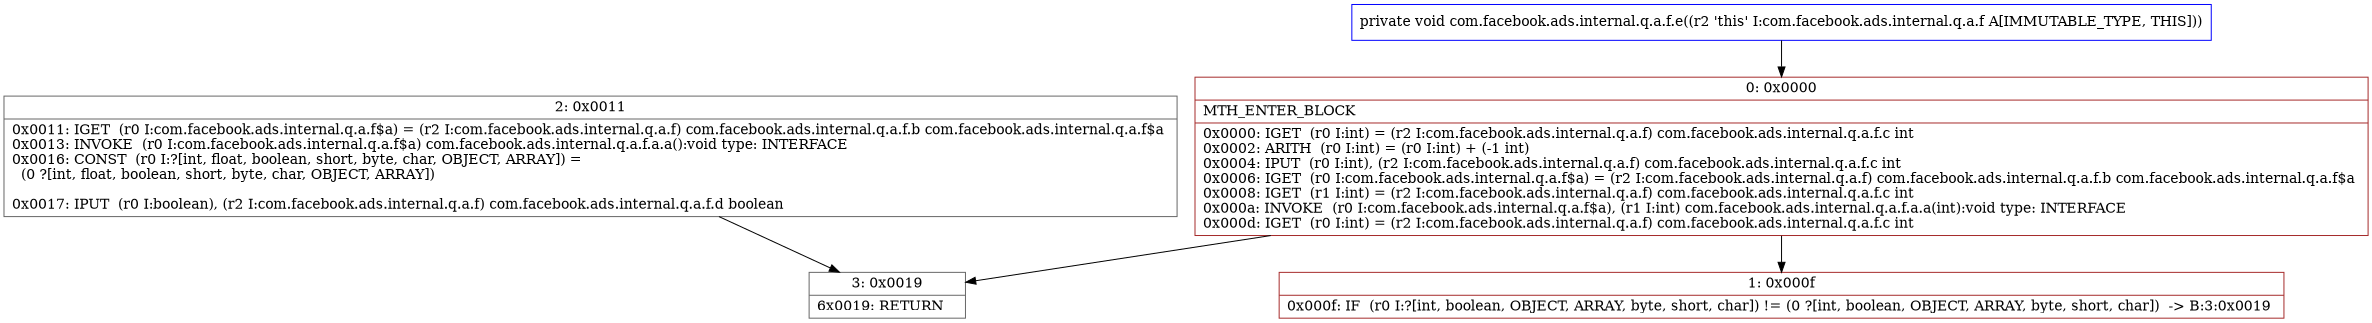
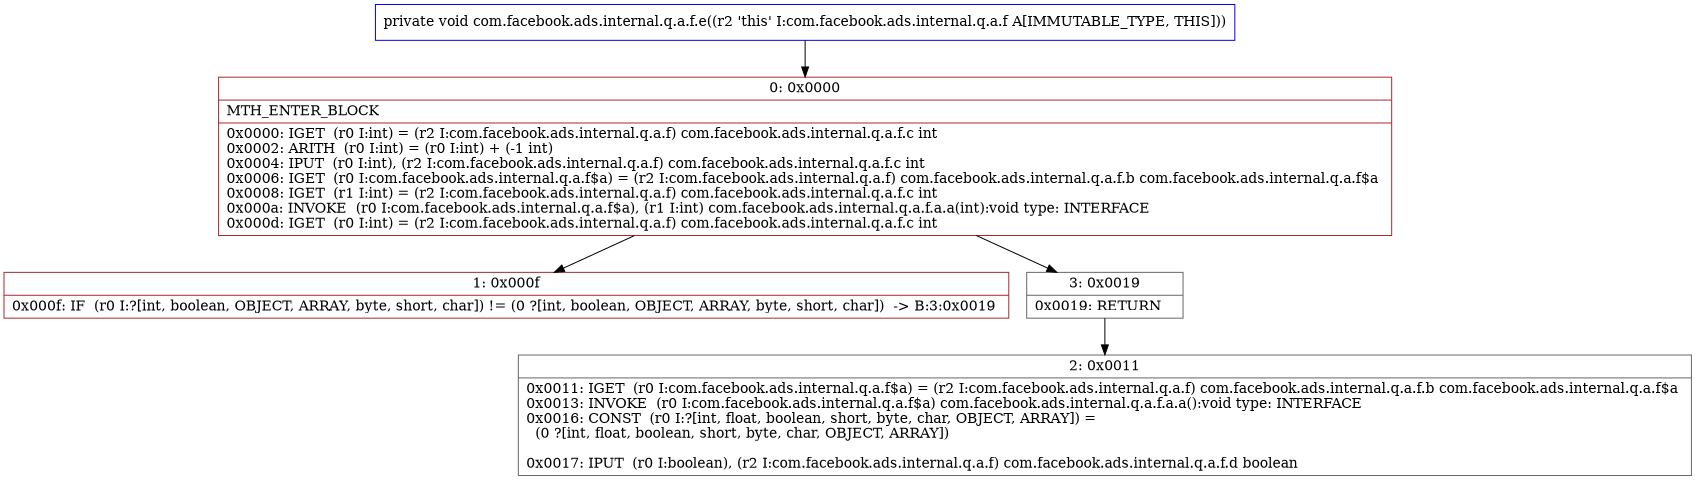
edge "2: 0x0011" -> "3: 0x0019": reversed
node "3: 0x0019": text "6x0019: RETURN" -> "0x0019: RETURN"
